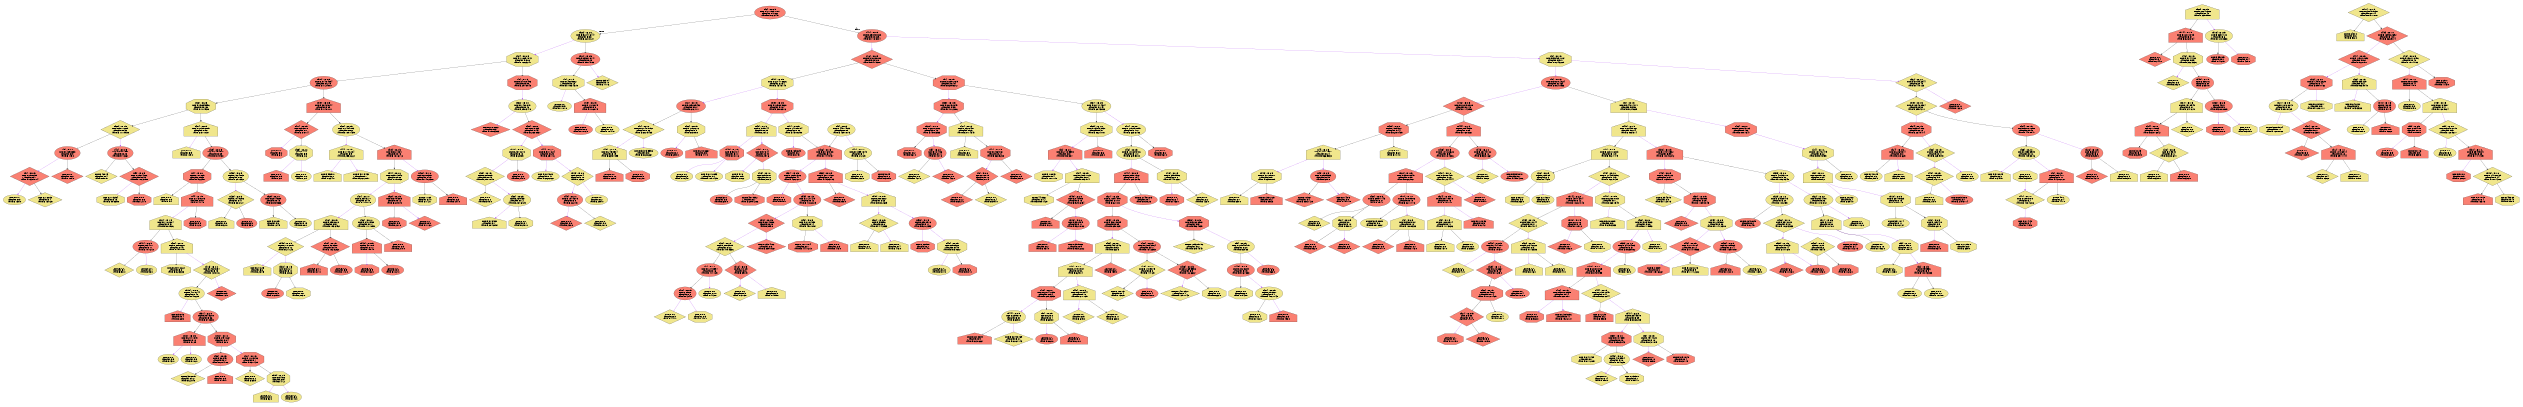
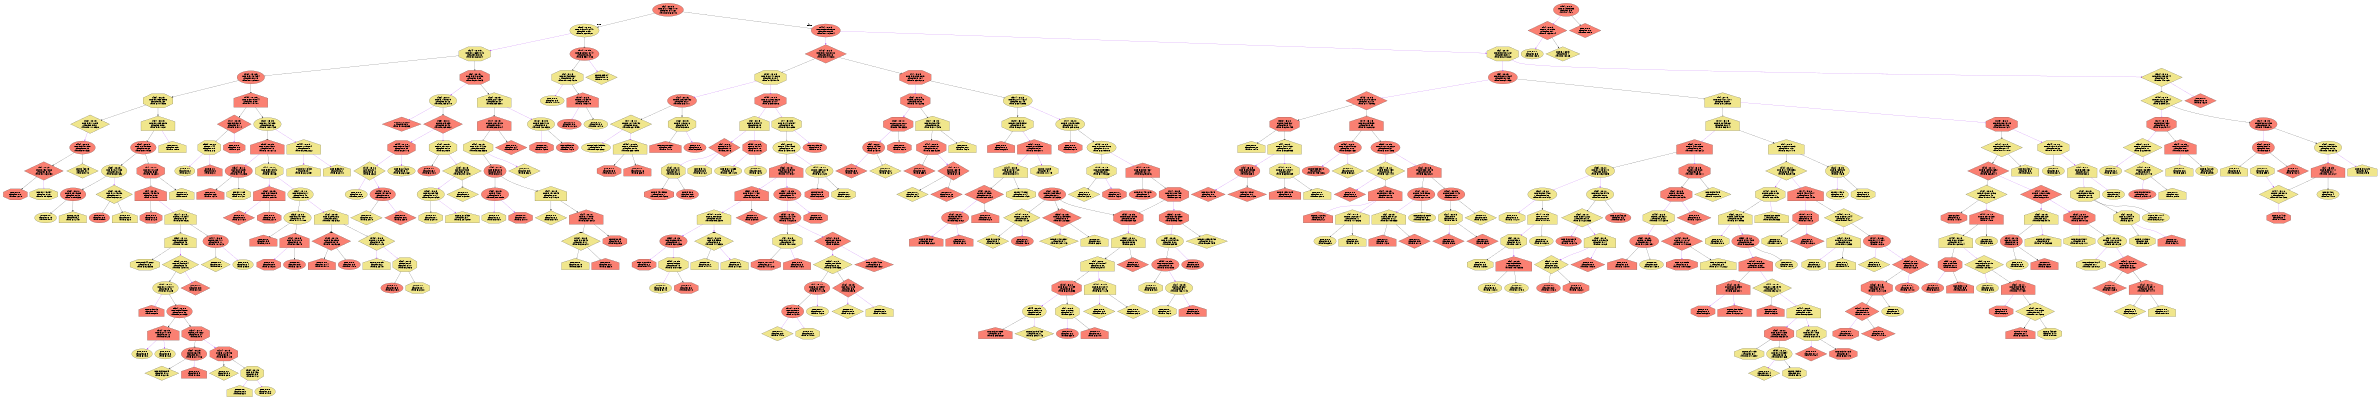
edge "X[8] <= 1.5 mse = 3476.8496 samples = 89 value = 297.5843" -> "X[28] <= 0.5 mse = 2224.7582 samples = 43 value = 339.5581": added
edge "X[29] <= 2.0 mse = 32861.3123 samples = 136 value = 800.7647" -> "X[11] <= 1.5 mse = 23040.5251 samples = 114 value = 847.7018": added
edge "X[28] <= 1.5 mse = 977.0225 samples = 32 value = 111.0938" -> "X[9] <= 0.0 mse = 469.3333 samples = 9 value = 145.0": removed
edge "X[7] <= -0.5 mse = 7478.5794 samples = 82 value = 430.6098" -> "X[36] <= 1.5 mse = 3076.5783 samples = 76 value = 447.9737": now "X[7] <= -0.5 mse = 7478.5794 samples = 82 value = 430.6098" -> "X[9] <= 0.5 mse = 4457.4523 samples = 80 value = 439.1875"
edge "X[43] <= 0.5 mse = 5261.3035 samples = 69 value = 650.029" -> "X[20] <= 2.5 mse = 1383.3564 samples = 17 value = 734.2353": reversed
edge "X[39] <= 1.5 mse = 273.9643 samples = 14 value = 1016.5" -> "mse = 0.0 samples = 3 value = 1043.0": now "X[39] <= 1.5 mse = 273.9643 samples = 14 value = 1016.5" -> "X[32] <= 0.5 mse = 72.25 samples = 6 value = 1034.5"
node "mse = 0.0 samples = 2 value = 846.0": shape house -> octagon
node "mse = 0.0 samples = 2 value = 663.0": shape octagon -> house
